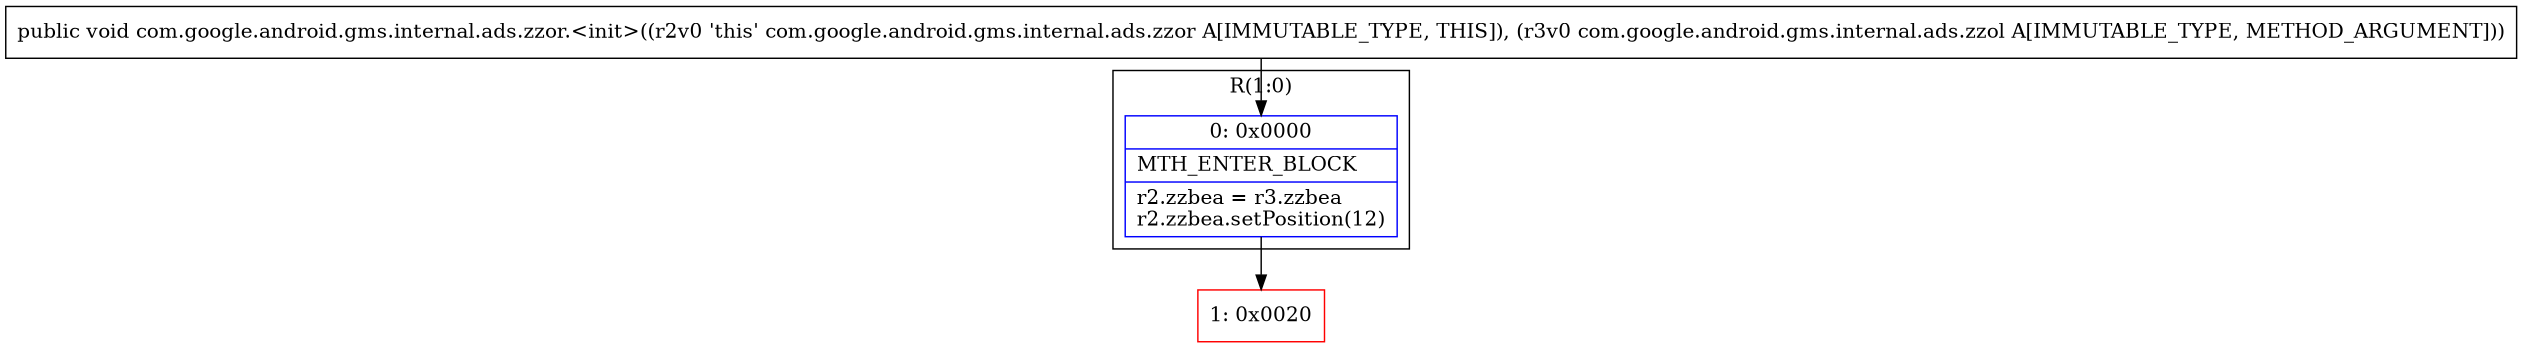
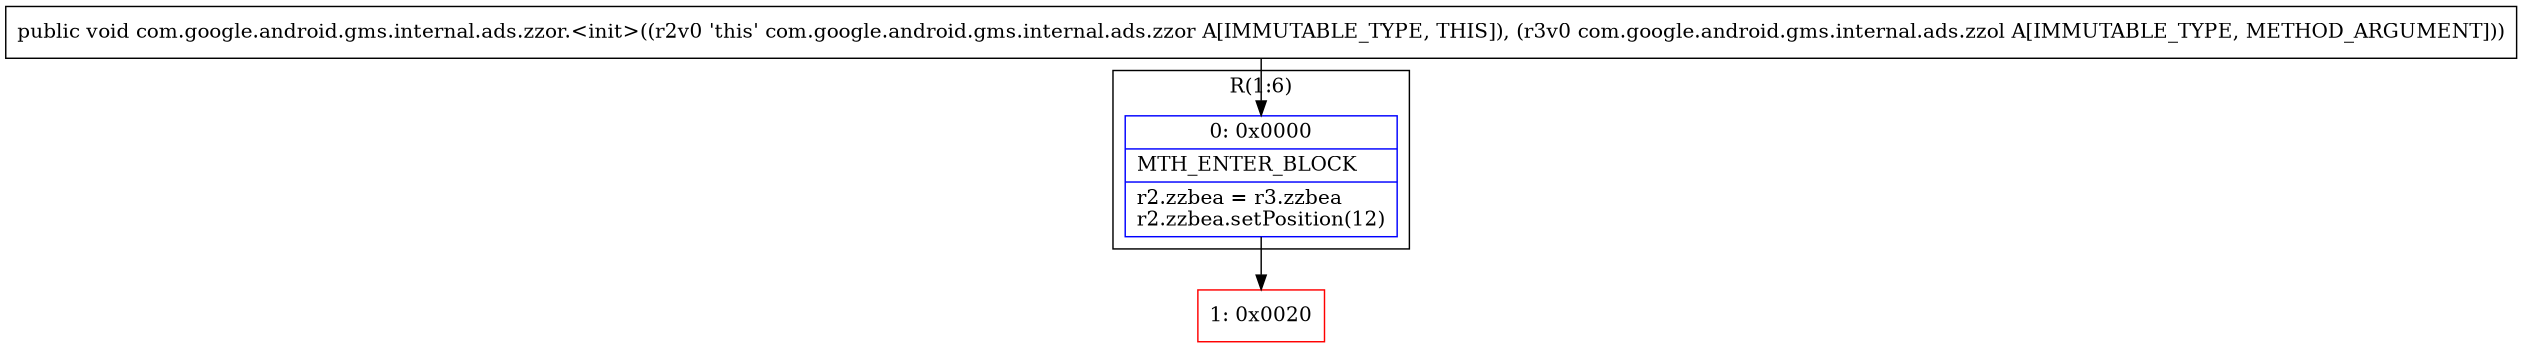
cluster "R(1:0)": label "R(1:0)" -> "R(1:6)"
